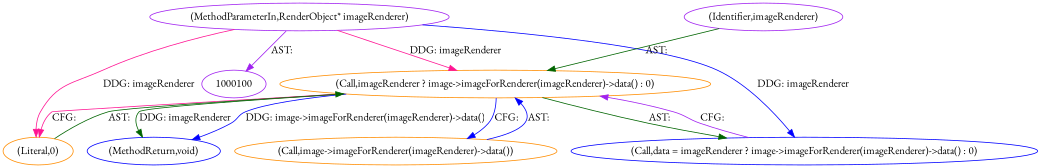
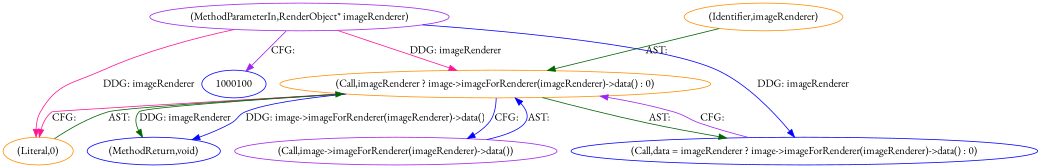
node "(Identifier,imageRenderer)": color purple -> darkorange
edge "(MethodParameterIn,RenderObject* imageRenderer)" -> "1000100": label "AST: " -> "CFG: "
node "1000100": color purple -> blue
node "(Call,image->imageForRenderer(imageRenderer)->data())": color darkorange -> purple
